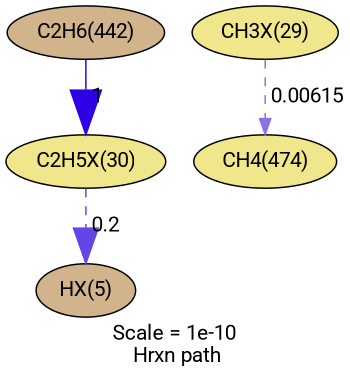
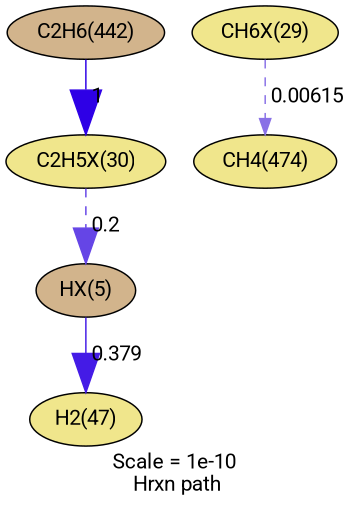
node "CH3X(29)": label "CH3X(29)" -> "CH6X(29)"
node "H2(47)": added
